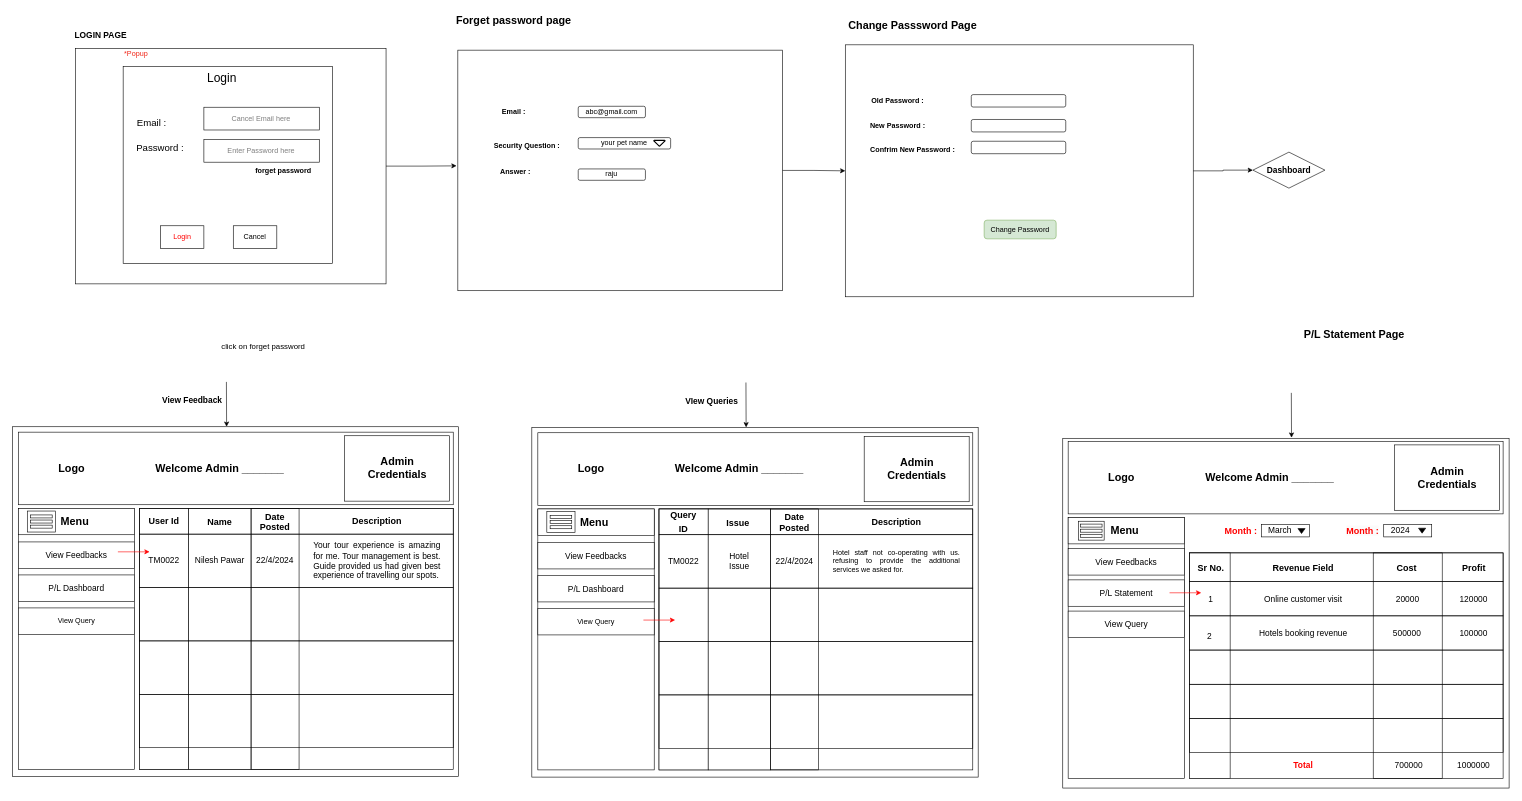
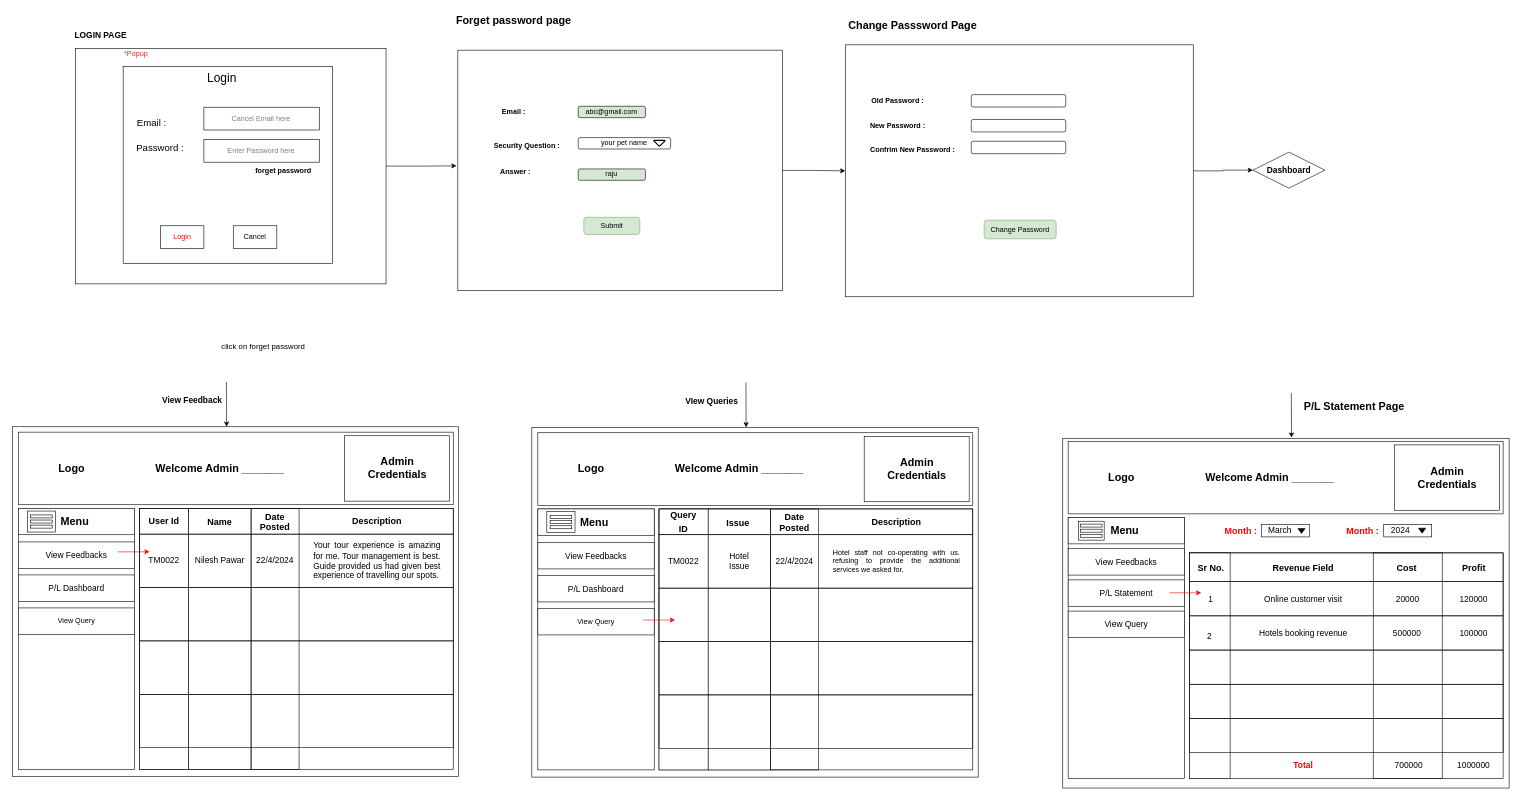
node "abc@gmail.com": fillcolor #ffffff -> #d5e8d4
node "raju": fillcolor #ffffff -> #d5e8d4
node "Submit": added
node "P/L Statement Page": moved (1356, 335) -> (1356, 407)
